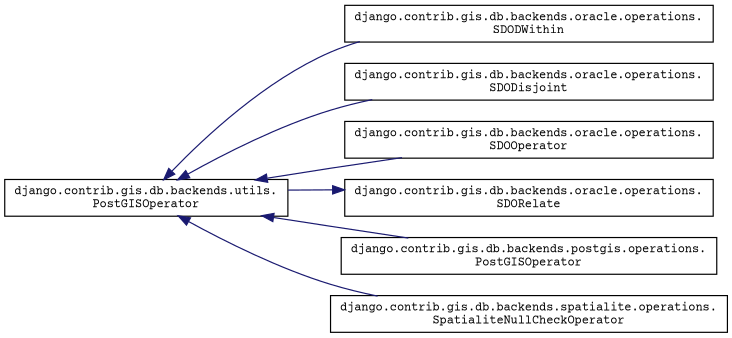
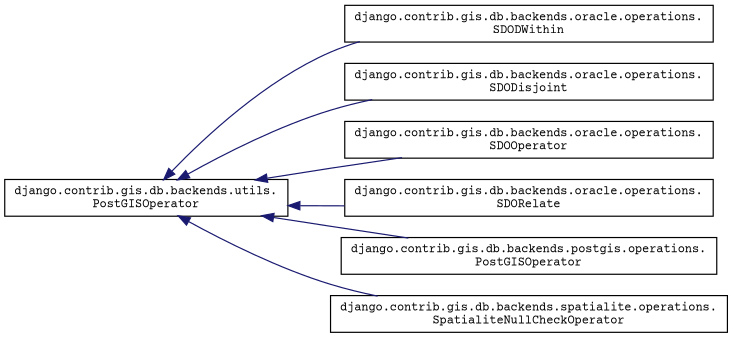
edge "django.contrib.gis.db.backends.utils. PostGISOperator" -> "django.contrib.gis.db.backends.oracle.operations. SDORelate": reversed
